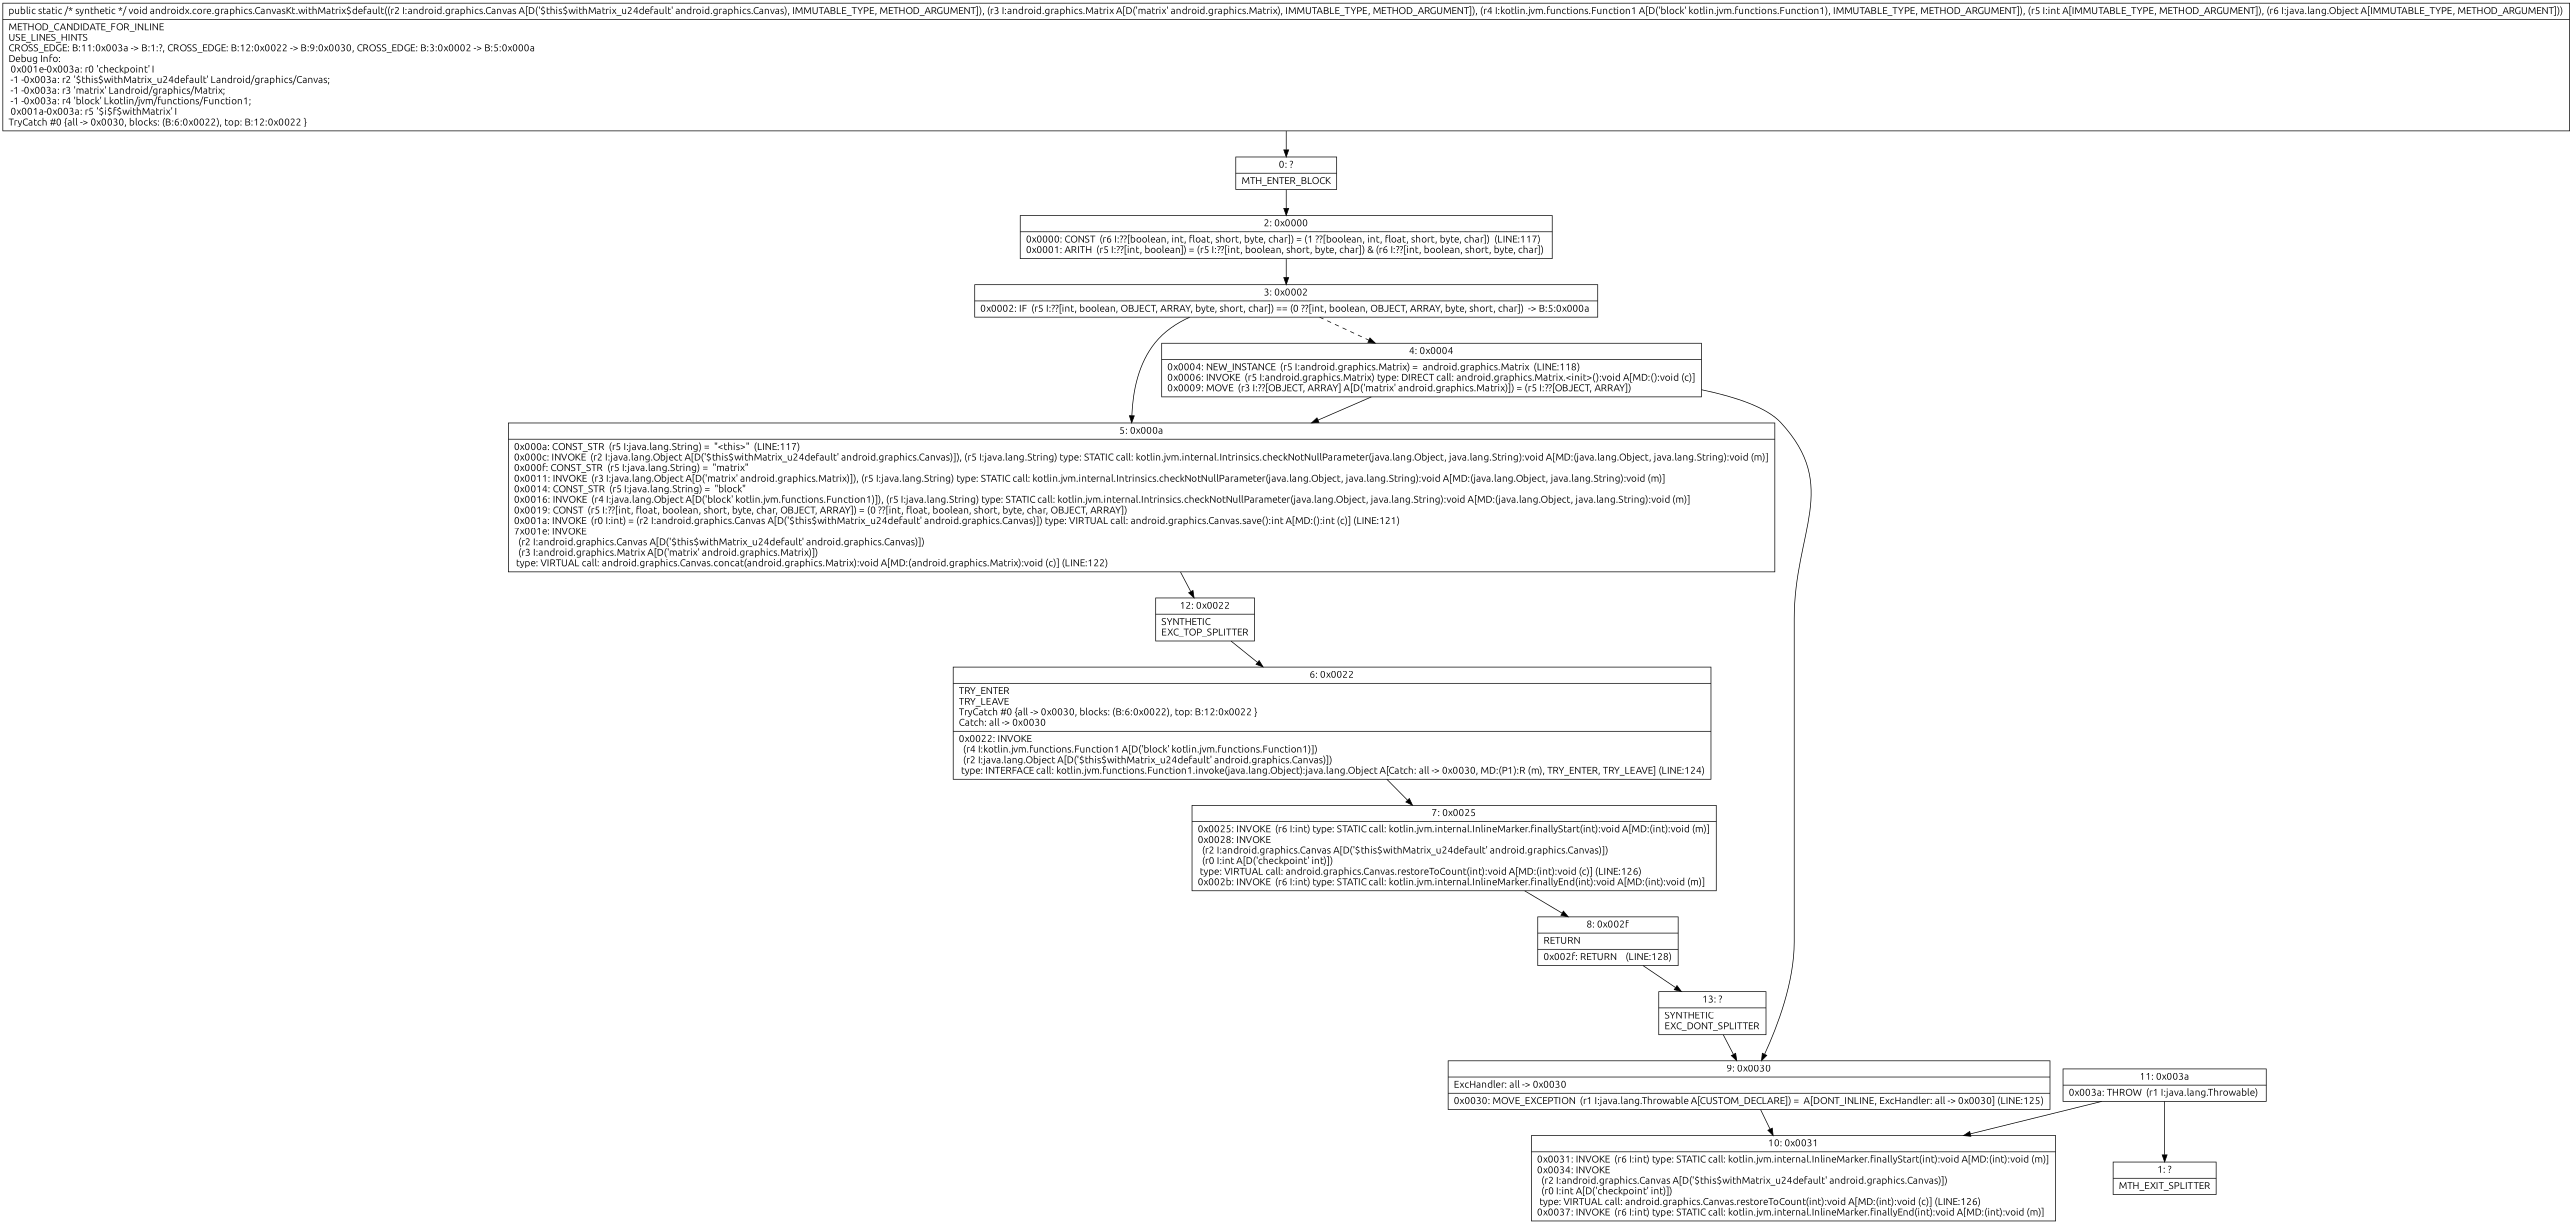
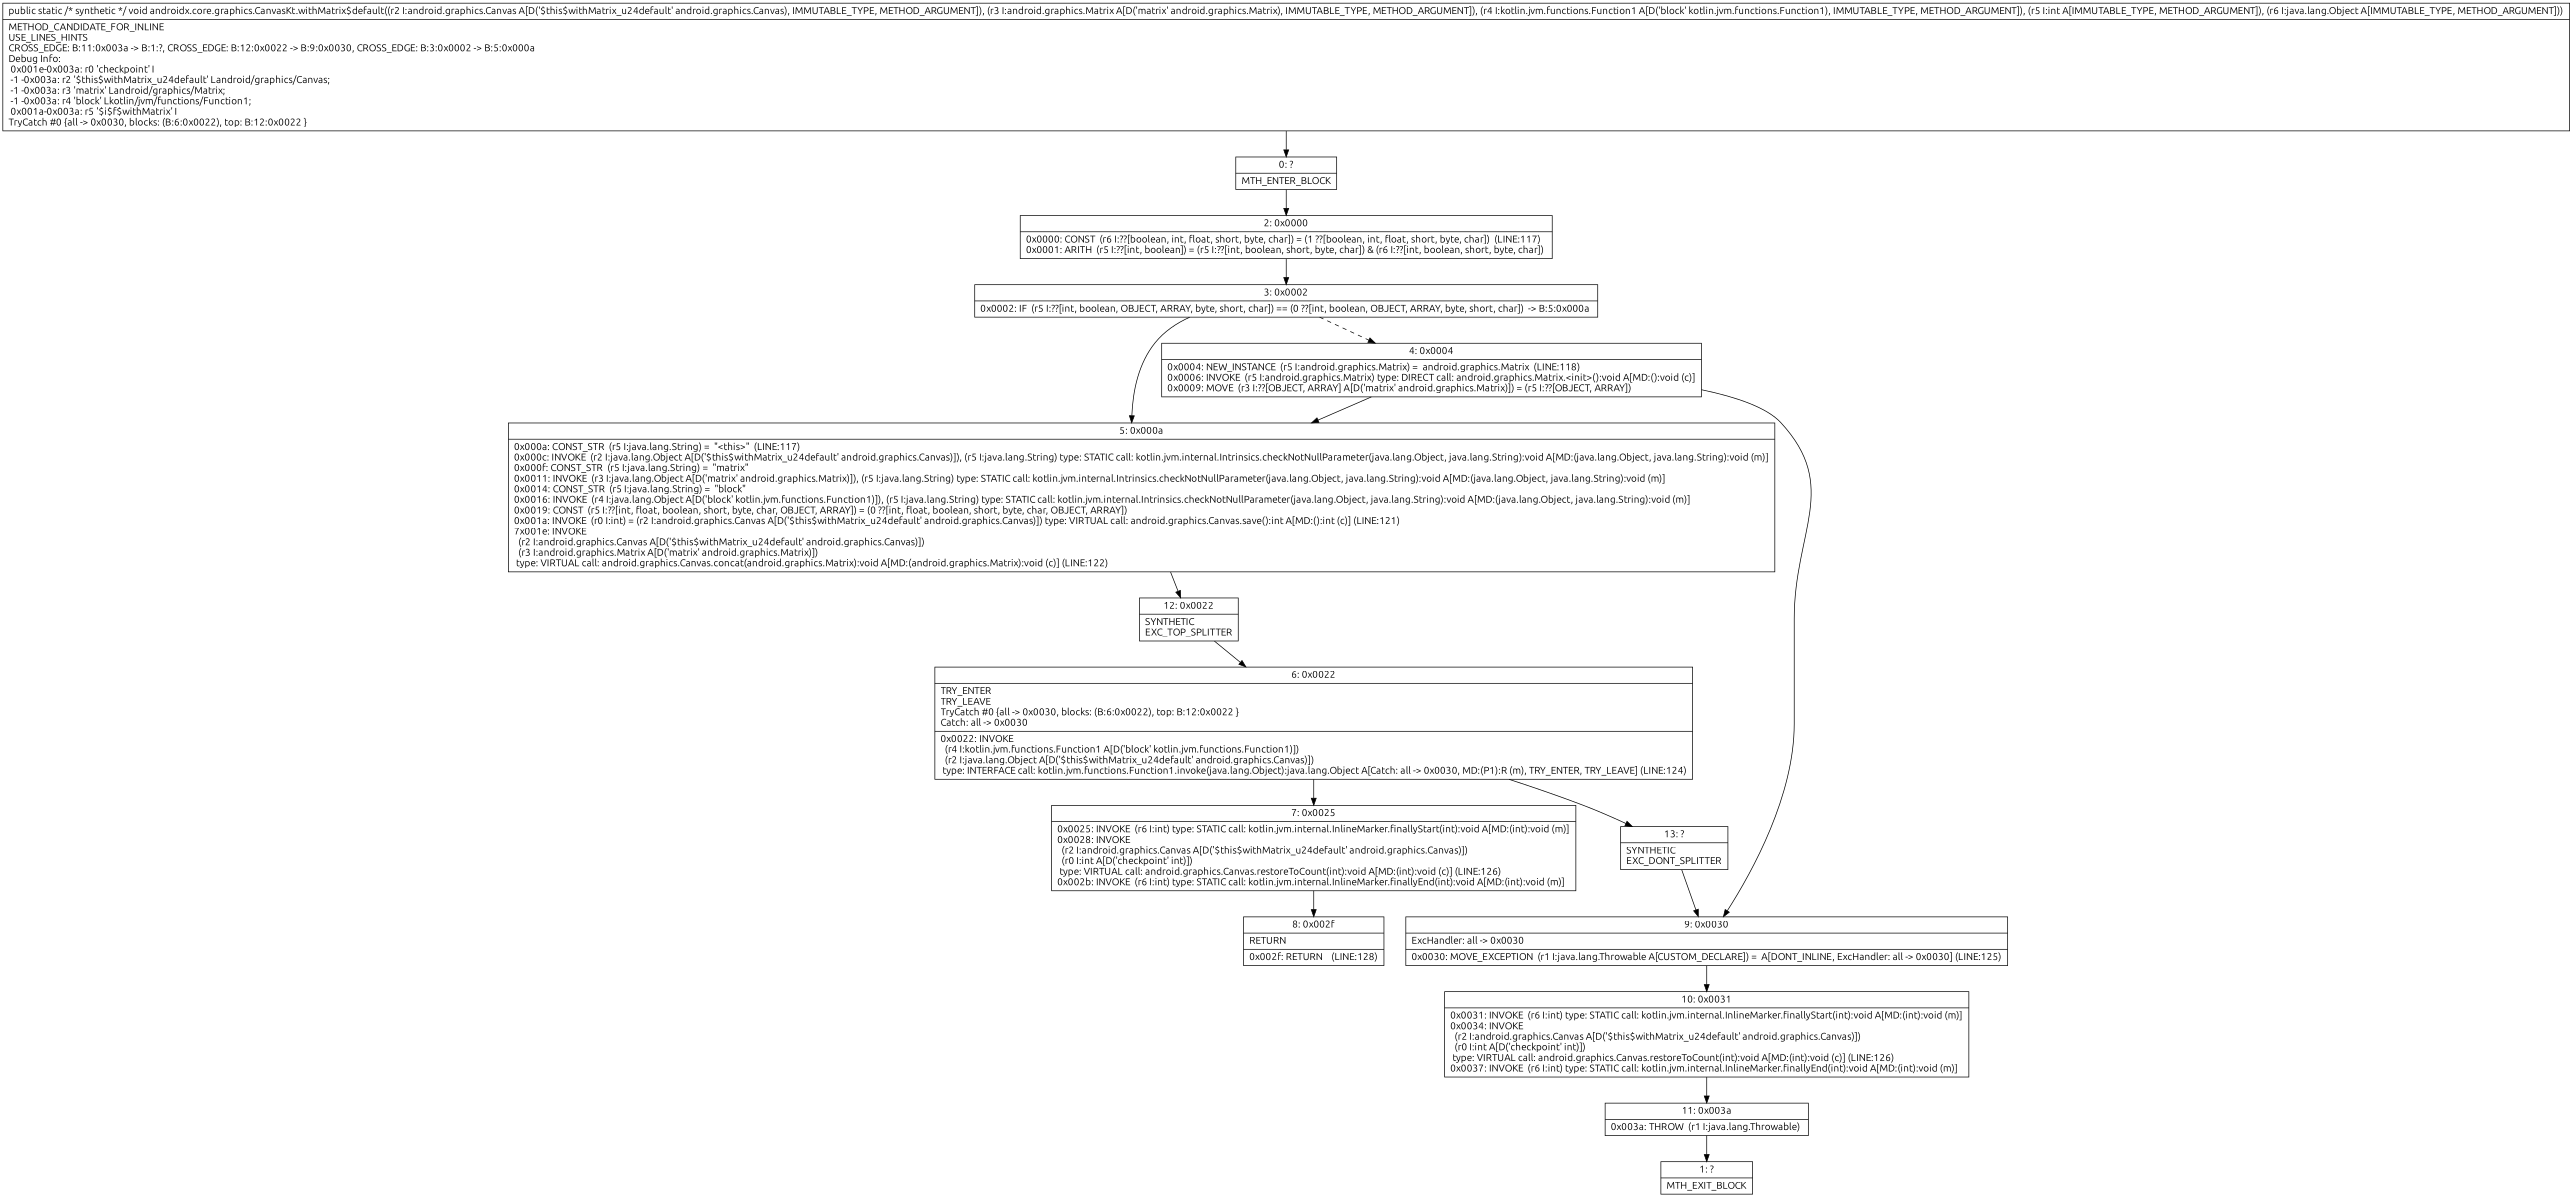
edge "8: 0x002f" -> "13: ?": now "6: 0x0022" -> "13: ?"
edge "11: 0x003a" -> "10: 0x0031": reversed
node "1: ?": text "MTH_EXIT_SPLITTER" -> "MTH_EXIT_BLOCK"
